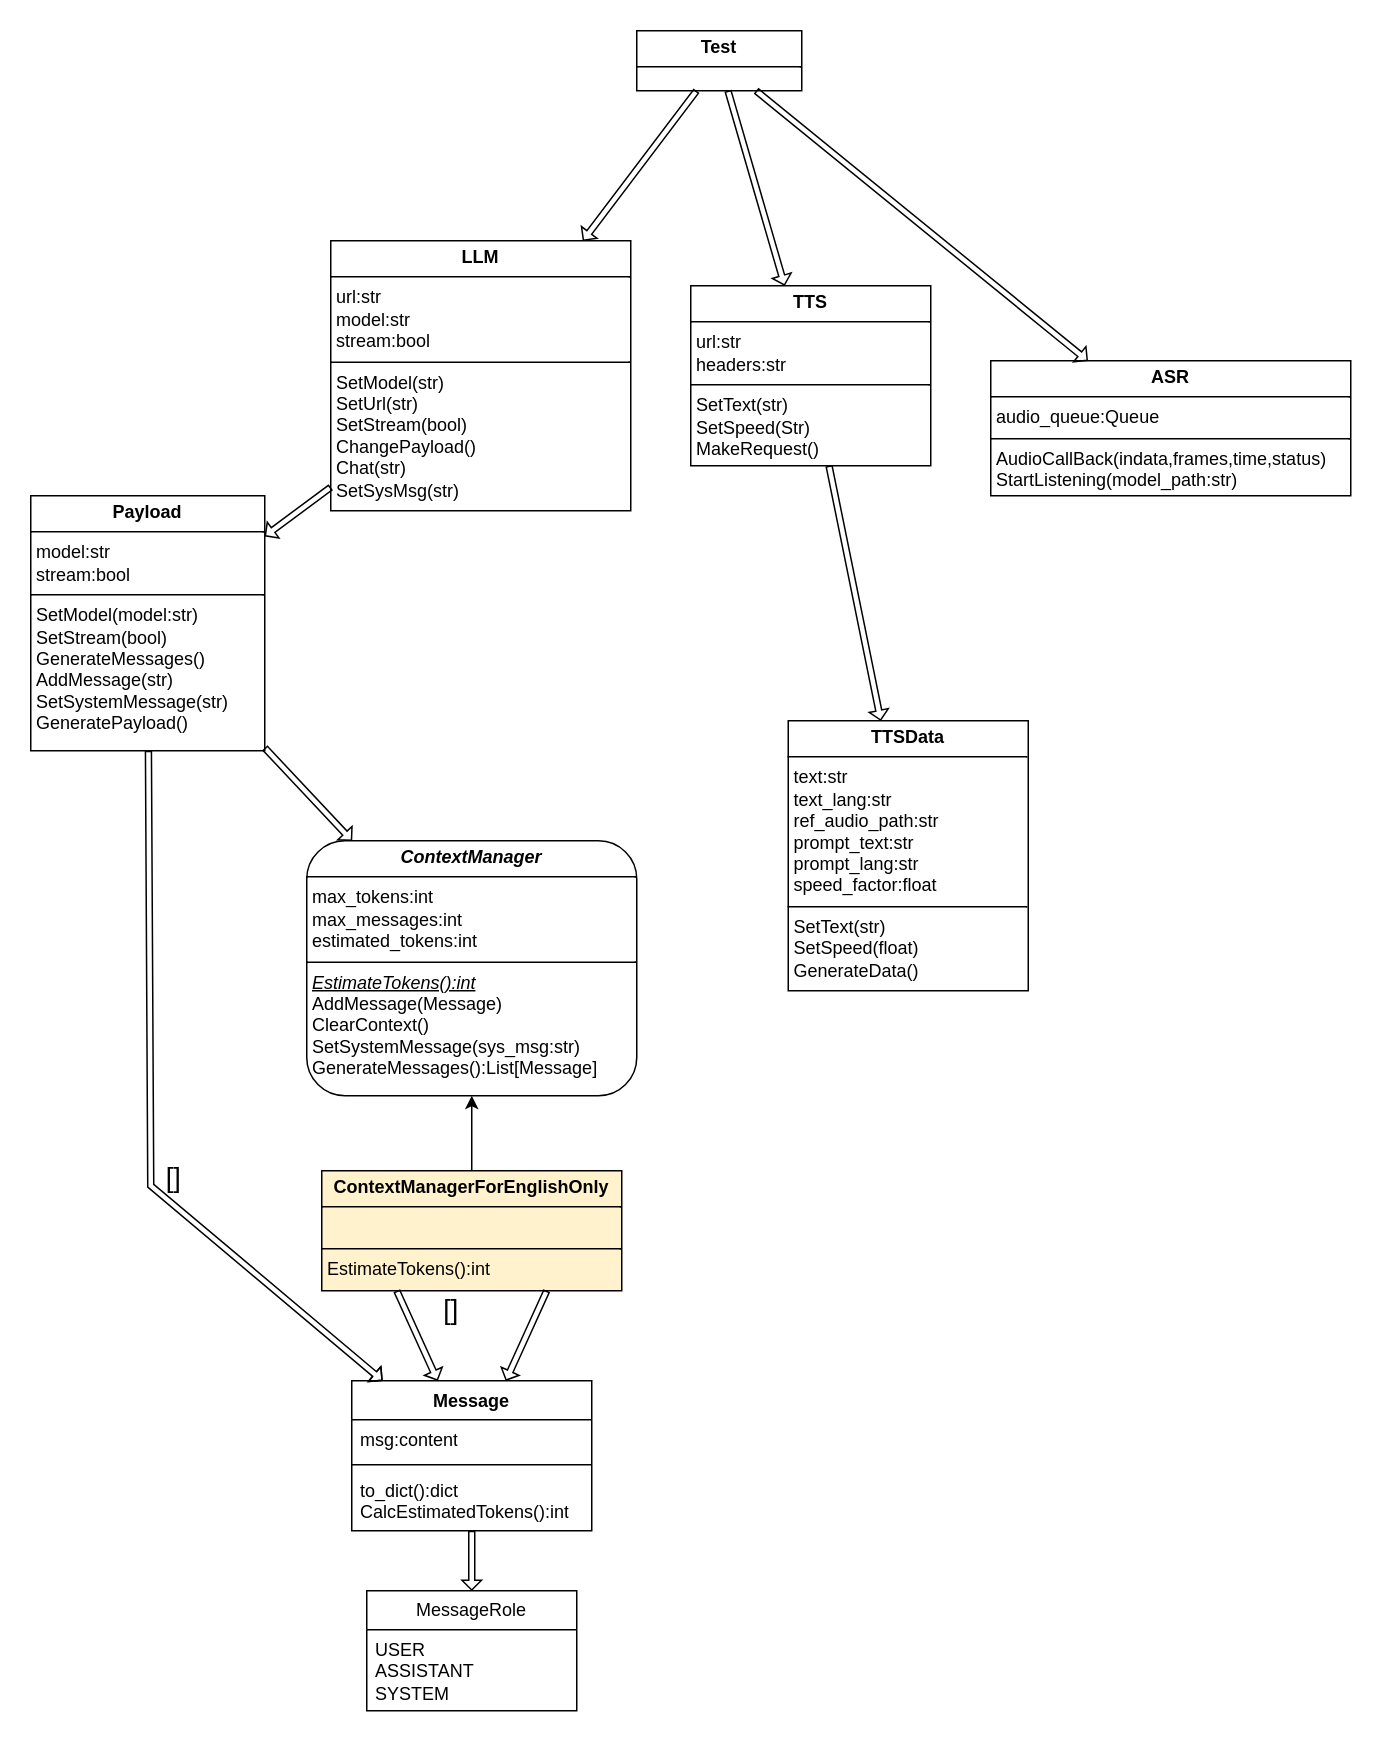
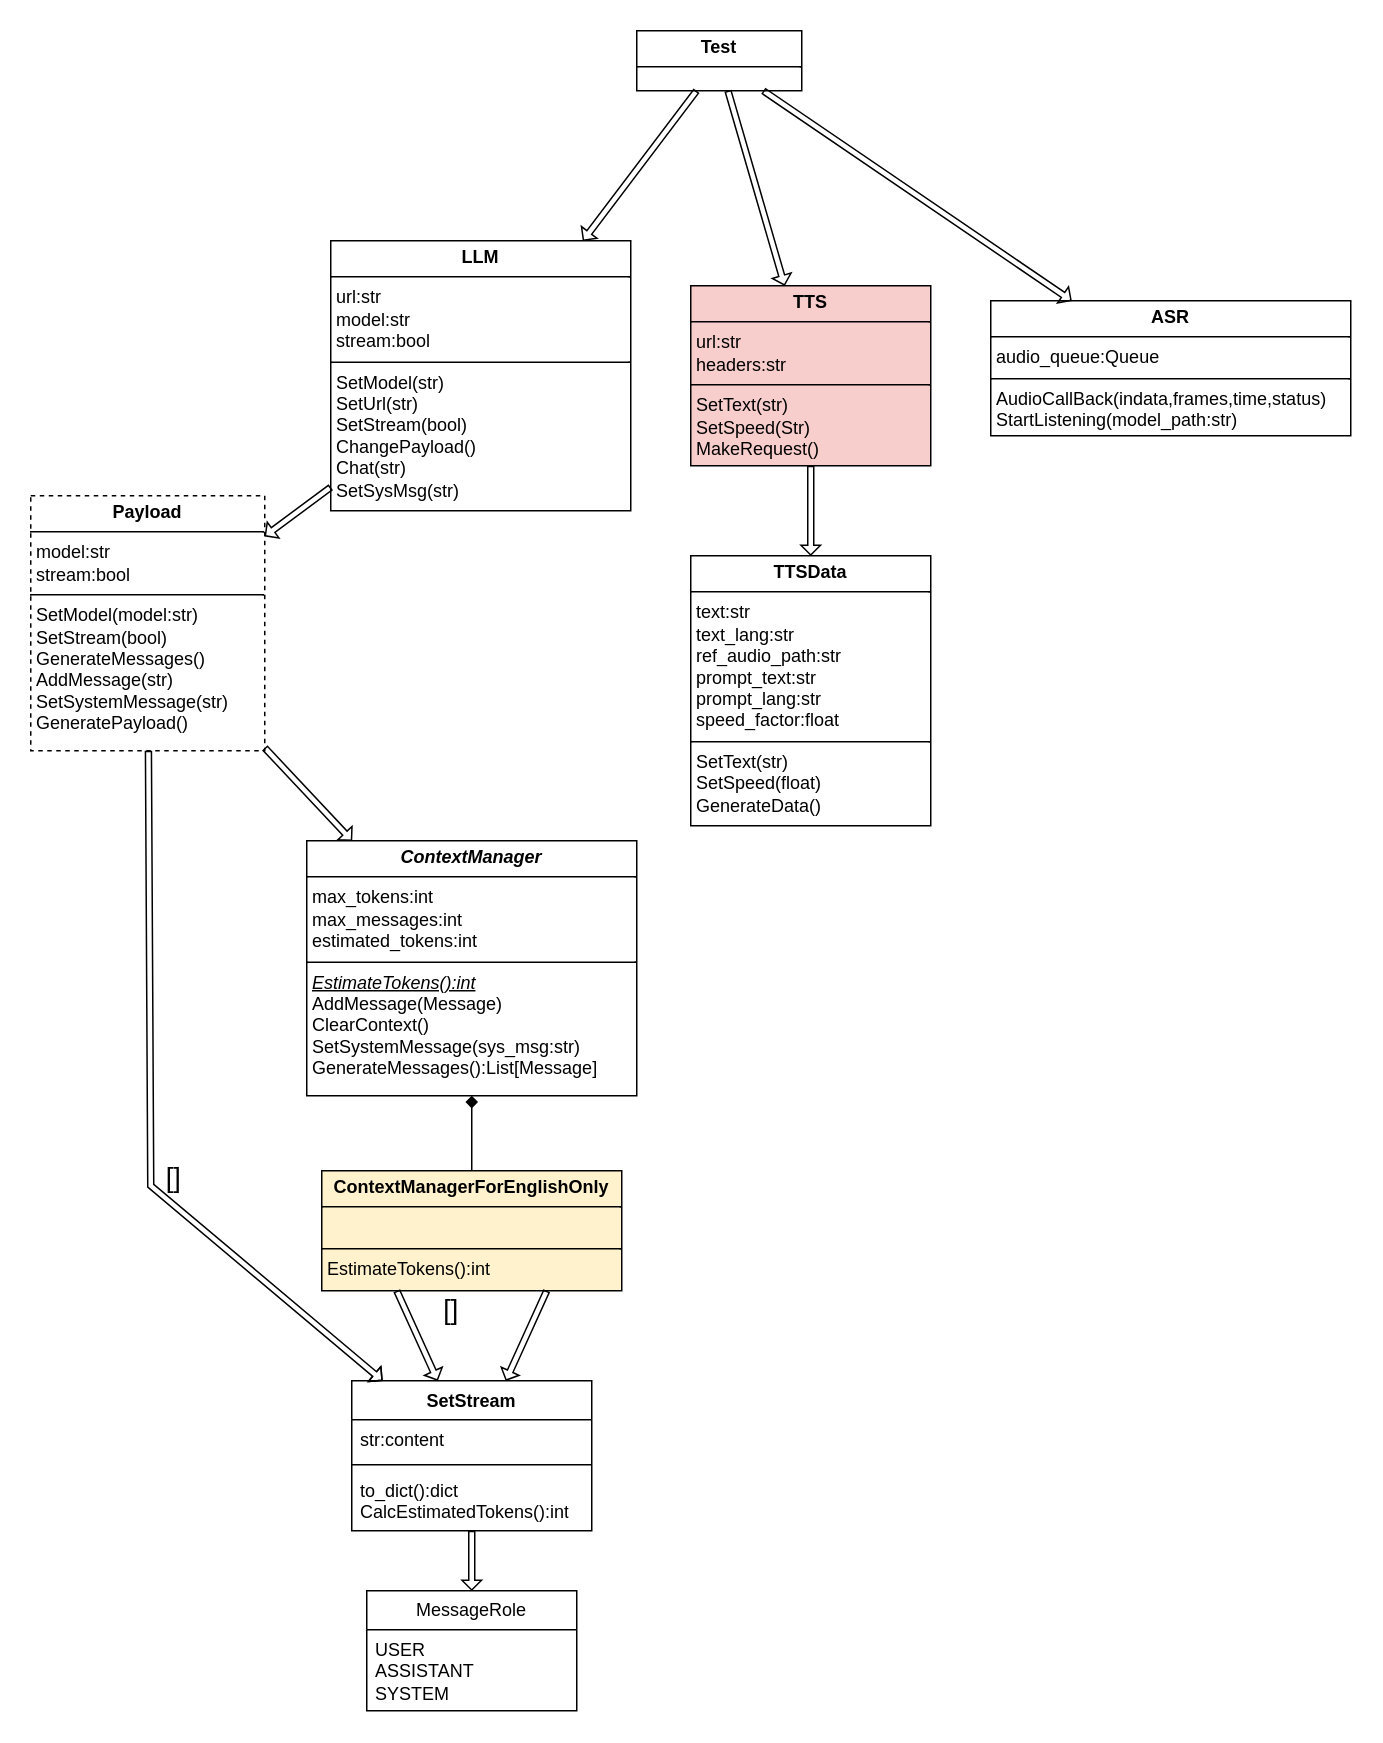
node "TTS url:str headers:str SetText(str) SetSpeed(Str) MakeRequest()": fillcolor #ffffff -> #f8cecc
node "ASR audio_queue:Queue AudioCallBack(indata,frames,time,status) StartListening(model_path:str)": moved (1171, 428) -> (1171, 368)
node "Payload model:str stream:bool SetModel(model:str) SetStream(bool) GenerateMessages() AddMessage(str) SetSystemMessage(str) GeneratePayload()": style solid -> dashed
node "TTSData text:str text_lang:str ref_audio_path:str prompt_text:str prompt_lang:str speed_factor:float SetText(str) SetSpeed(float) GenerateData()": moved (908, 856) -> (811, 691)
node "ContextManager max_tokens:int max_messages:int estimated_tokens:int EstimateTokens():int AddMessage(Message) ClearContext() SetSystemMessage(sys_msg:str) GenerateMessages():List[Message]": shape rounded rectangle -> rectangle
edge "ContextManagerForEnglishOnly EstimateTokens():int" -> "ContextManager max_tokens:int max_messages:int estimated_tokens:int EstimateTokens():int AddMessage(Message) ClearContext() SetSystemMessage(sys_msg:str) GenerateMessages():List[Message]": arrowhead classic -> diamond
node "Message": label "Message" -> "SetStream"
node "msg:content": label "msg:content" -> "str:content"
